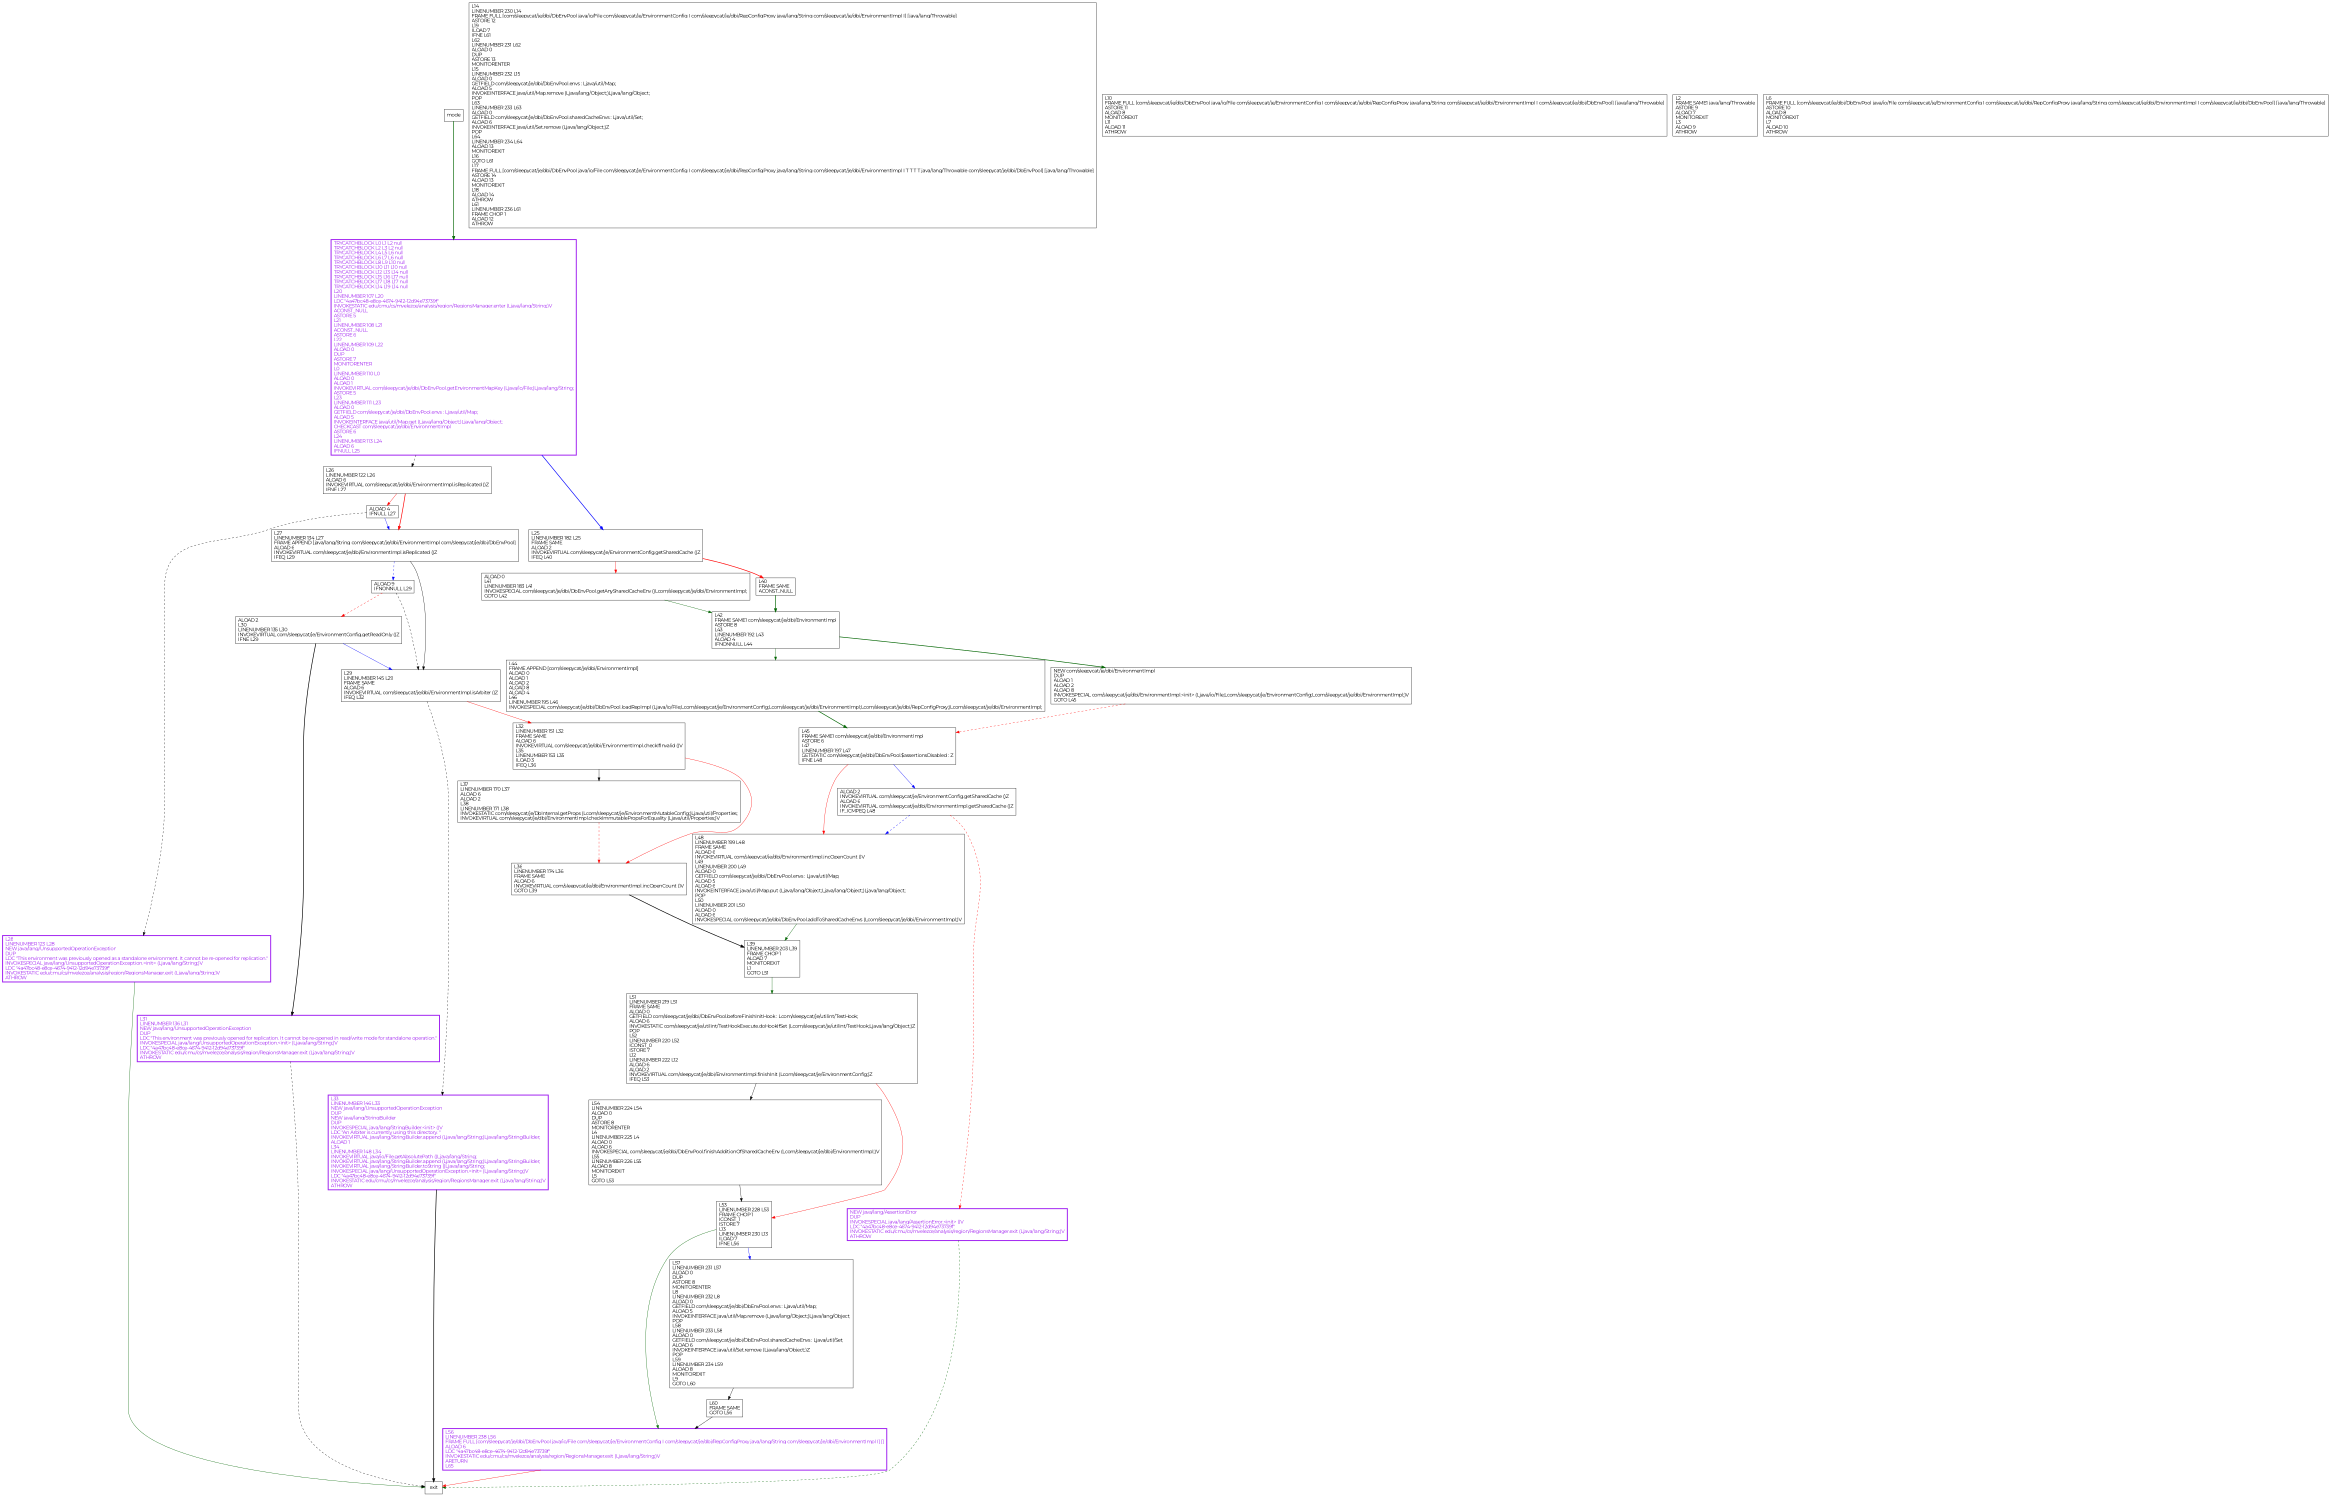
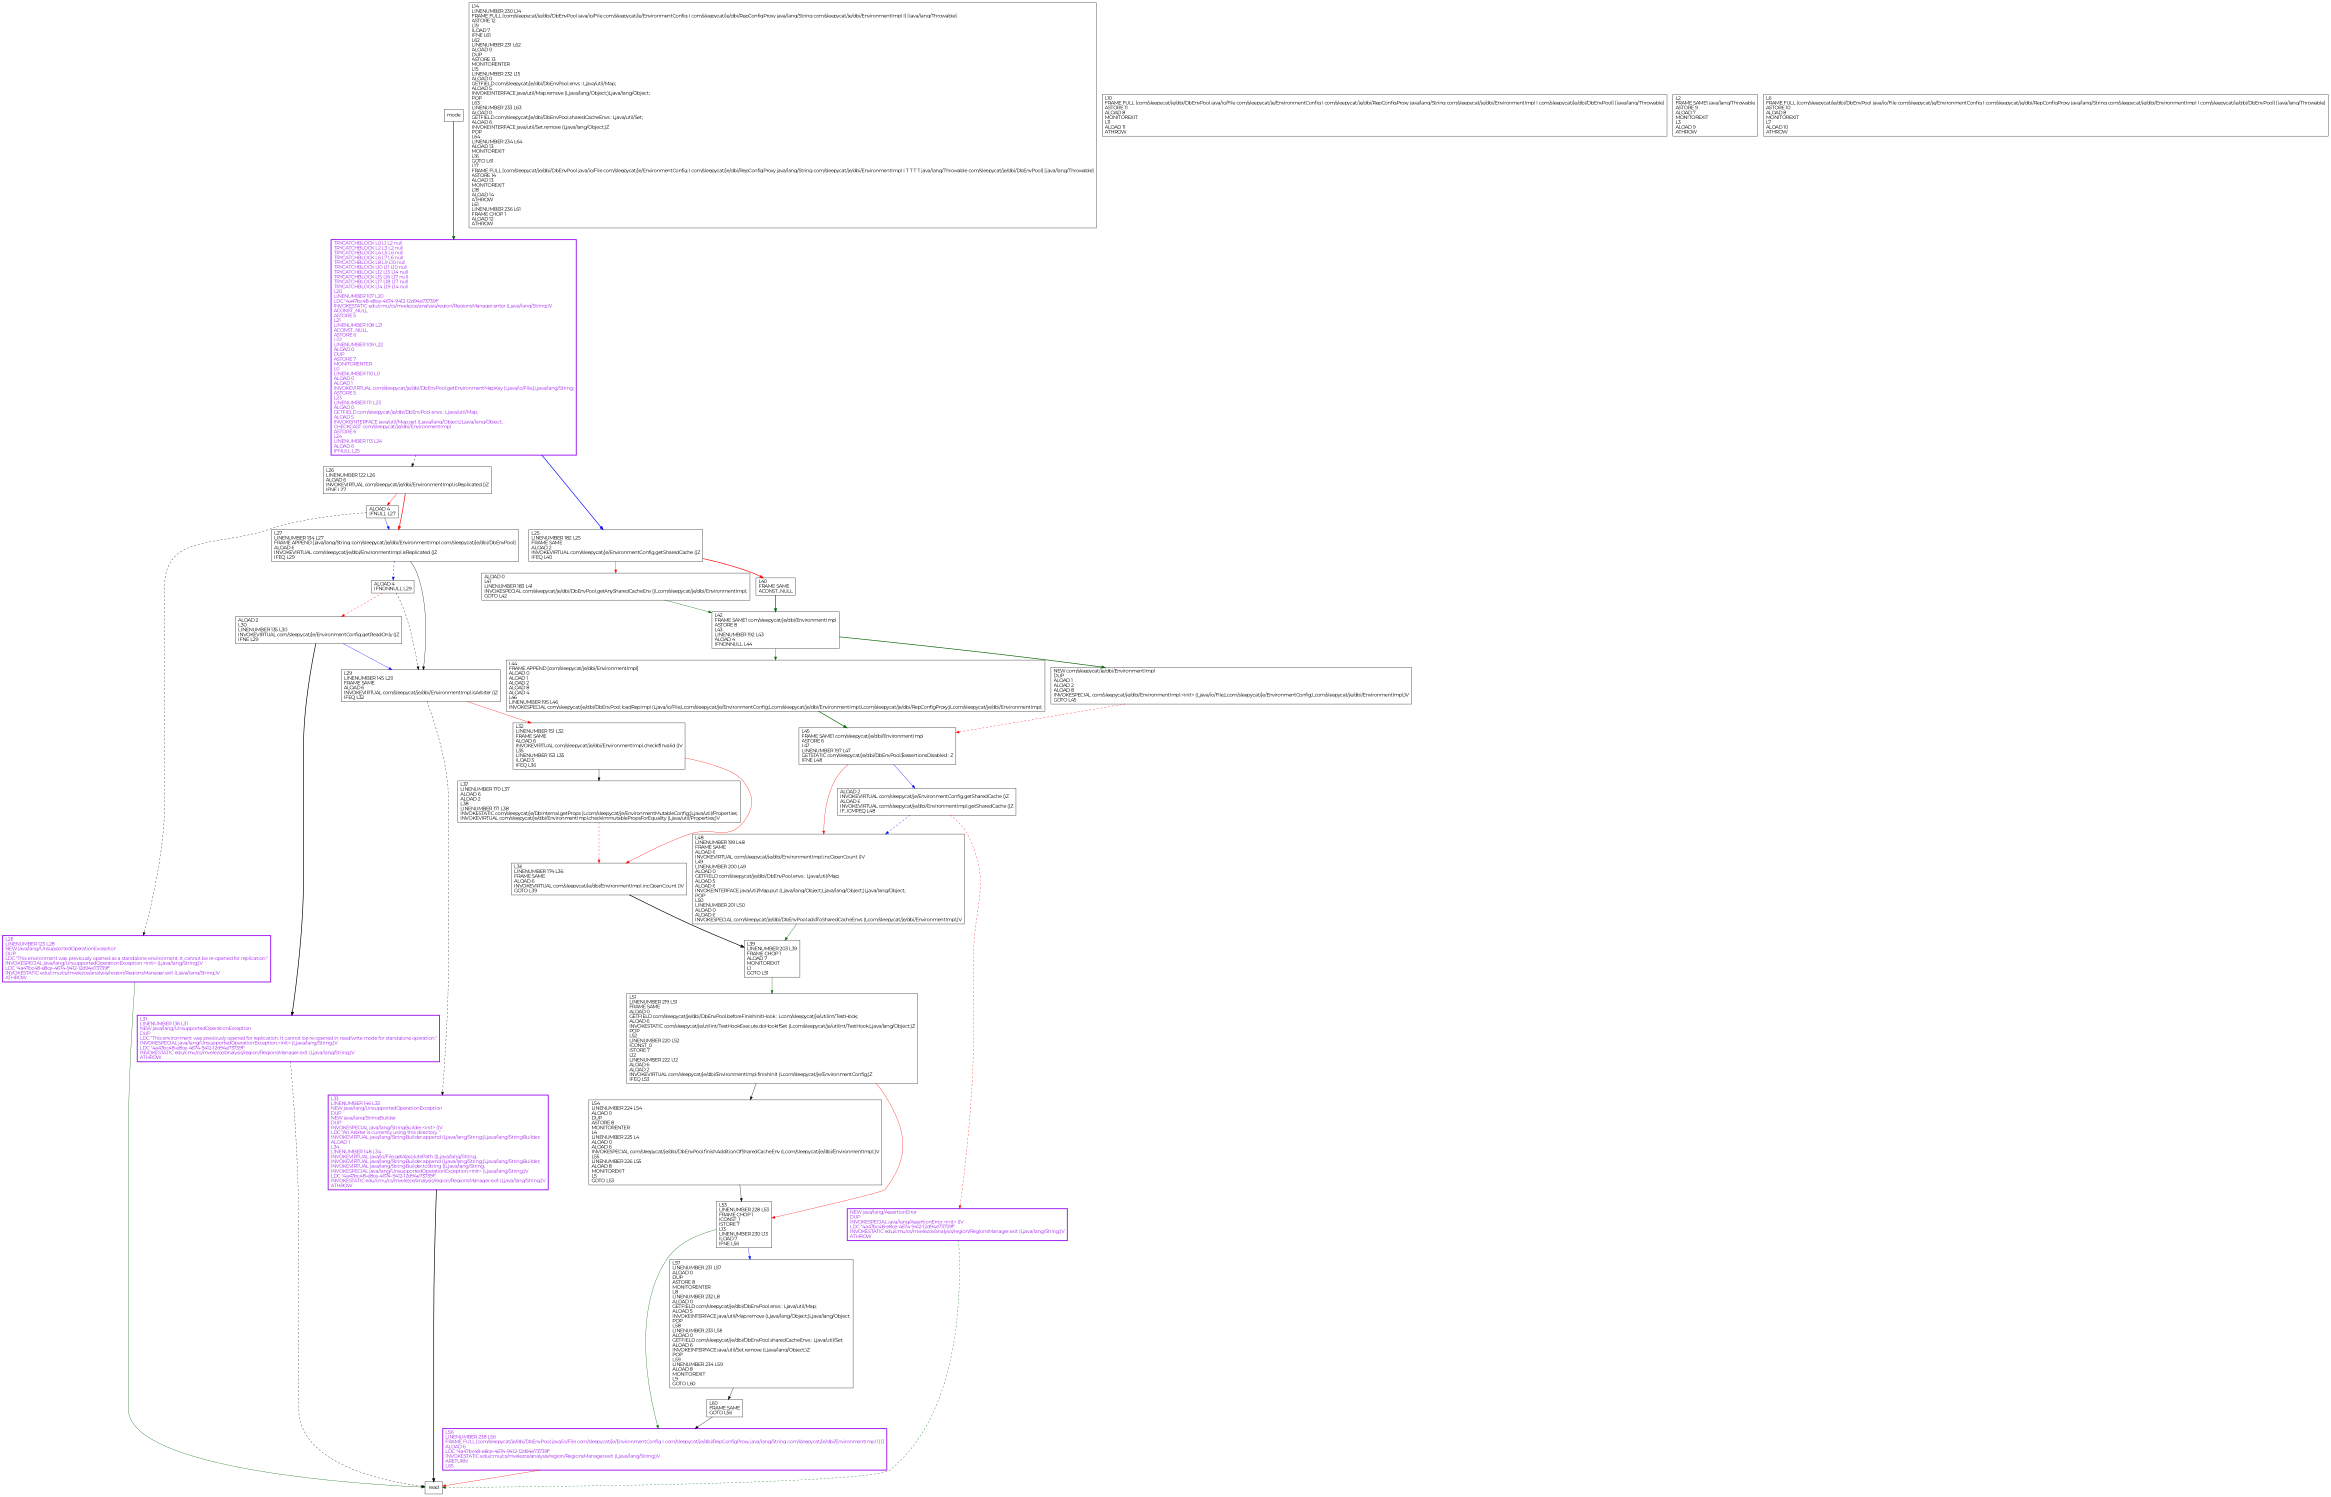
node "ALOAD 9 IFNONNULL L29": label "ALOAD 9 IFNONNULL L29" -> "ALOAD 4 IFNONNULL L29"
node "exit": label "exit" -> "read"
